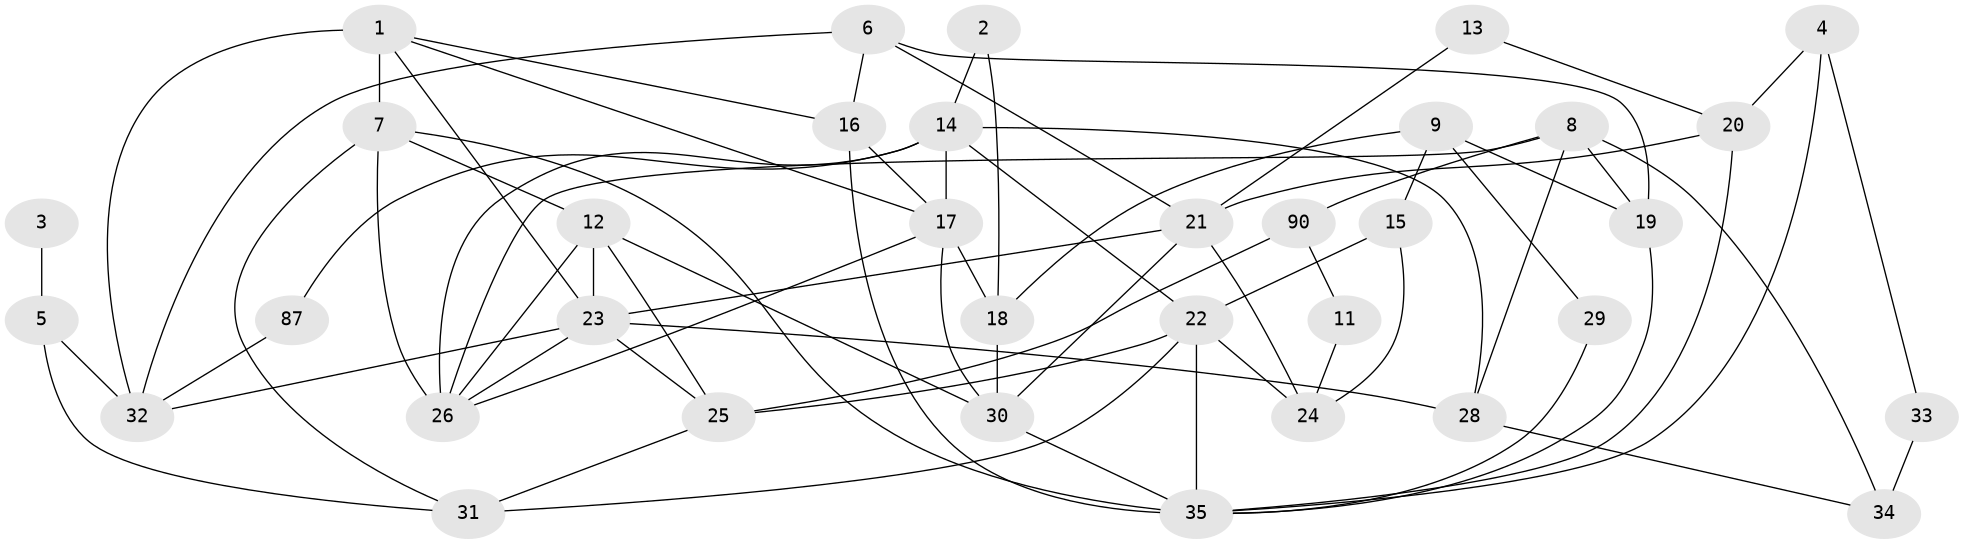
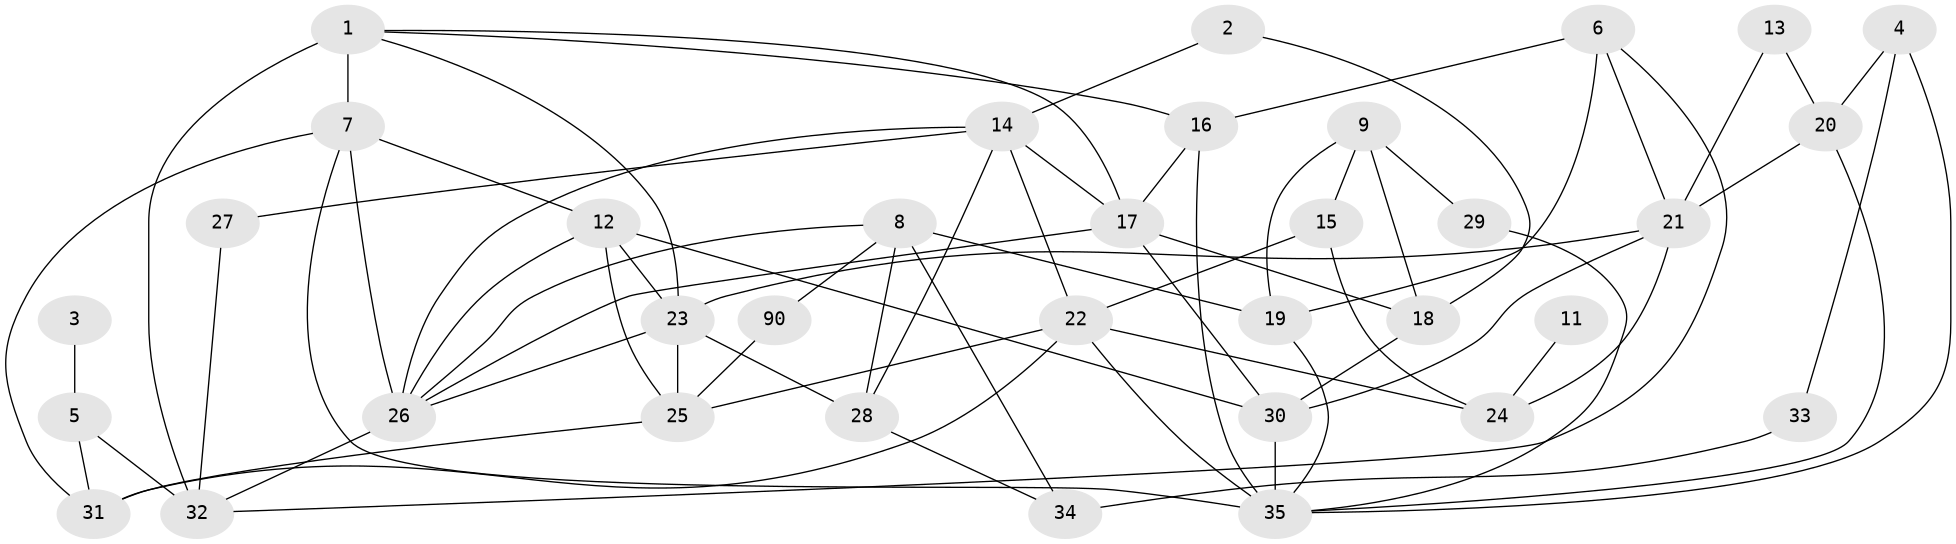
edge "90" -- "11": removed
node "87": label "87" -> "27"
edge "23" -- "32": now "26" -- "32"
